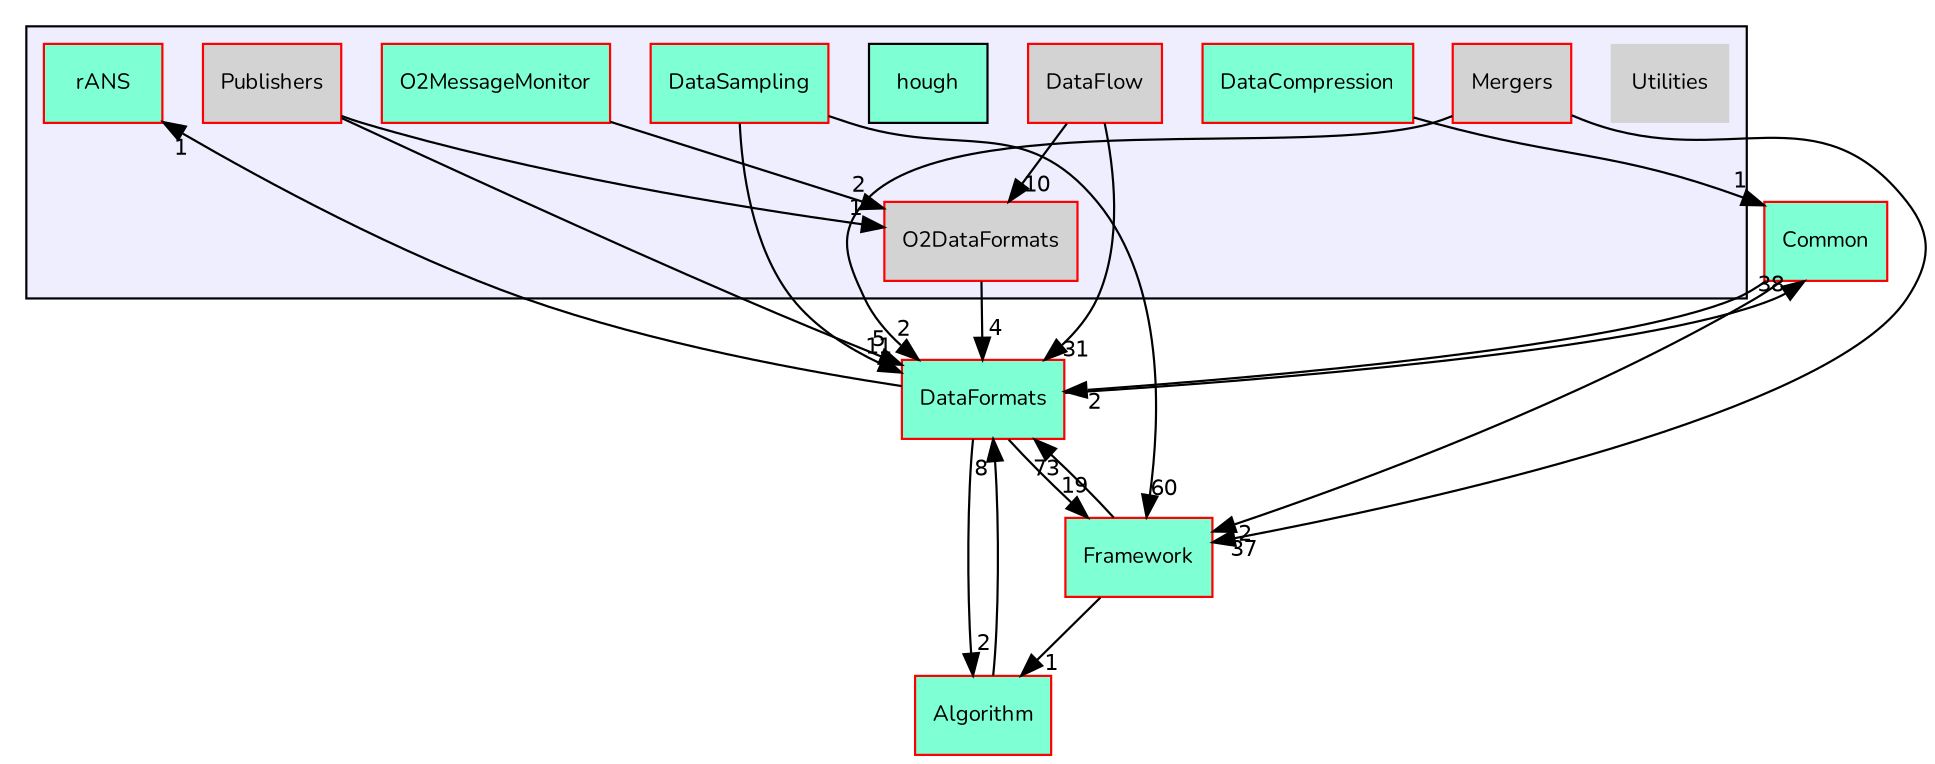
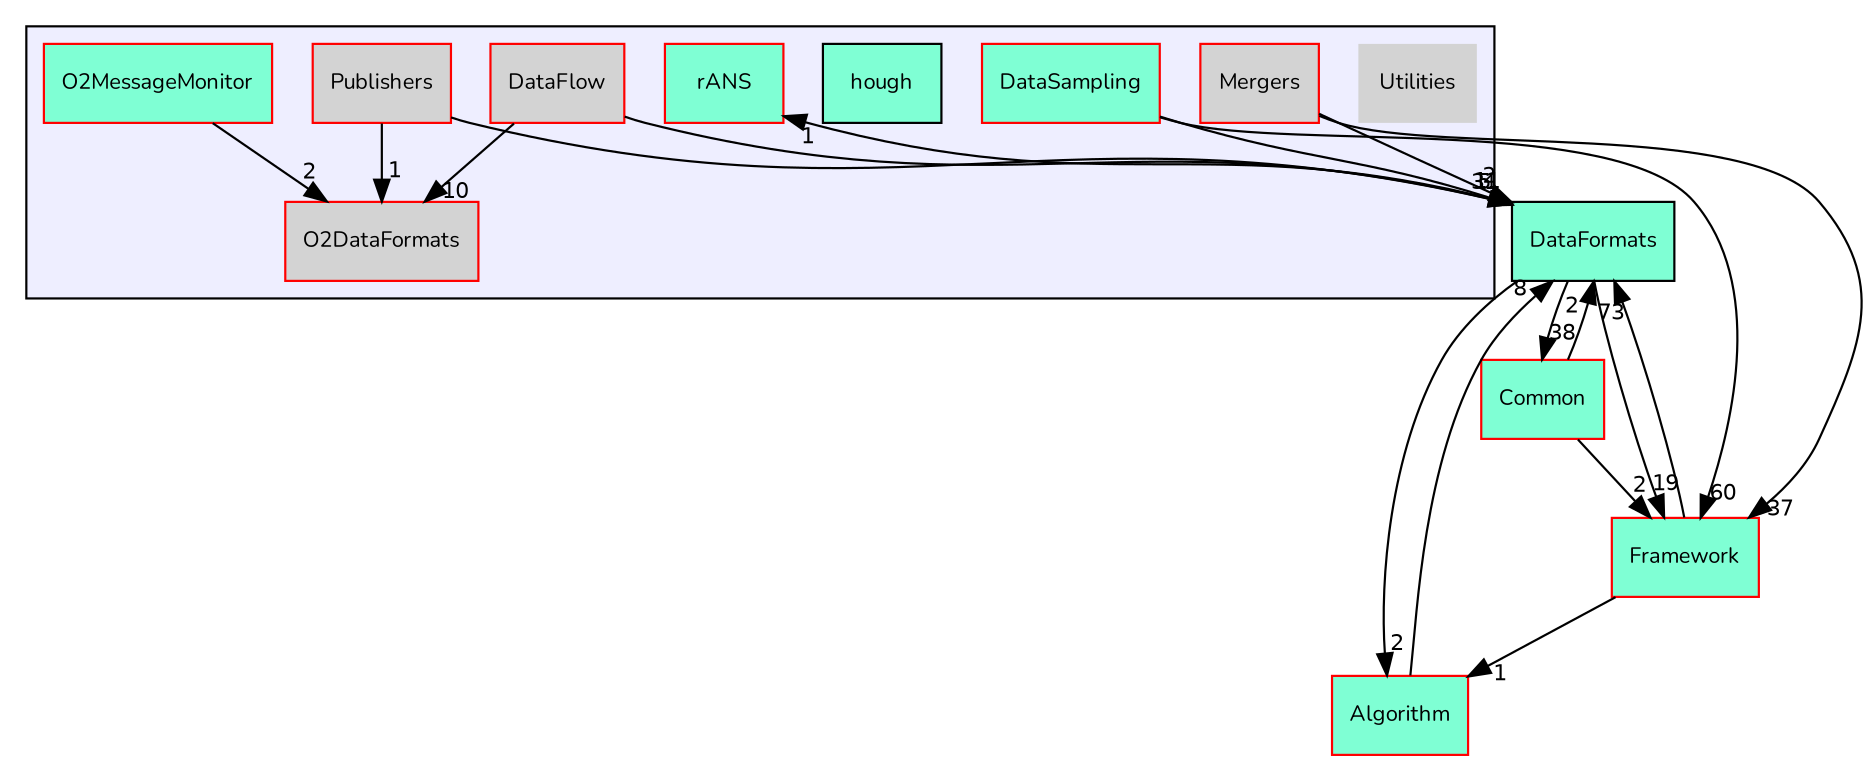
node "DataCompression": removed
edge "O2DataFormats" -> "DataFormats": removed
node "DataFormats": color red -> black
